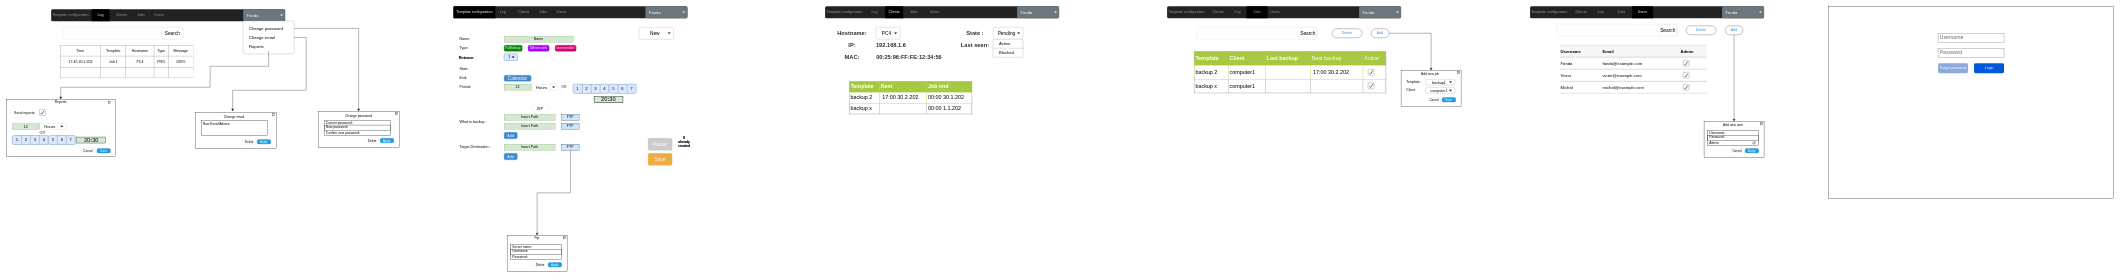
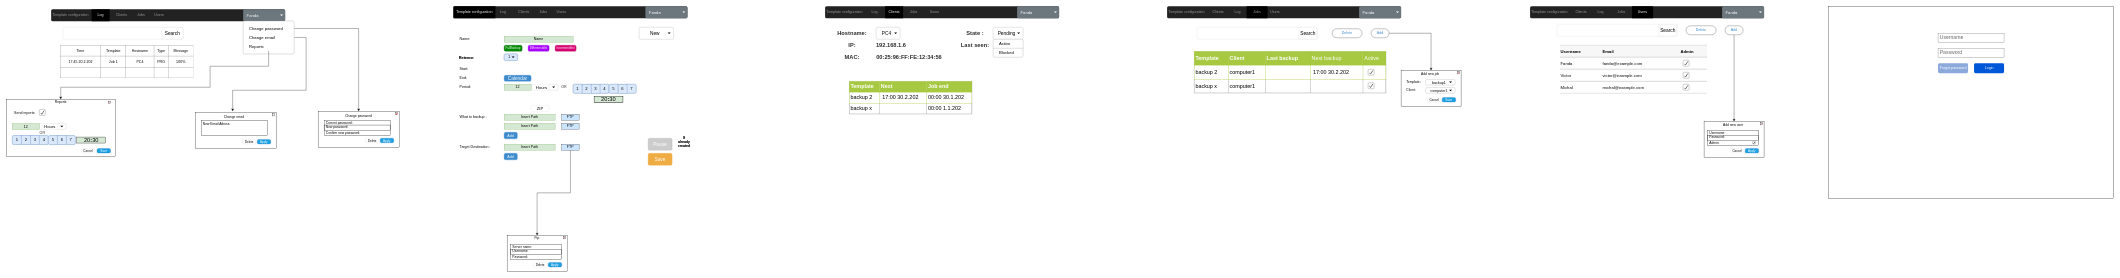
node "Type:": removed
node "What to backup :": moved (474, 122) -> (474, 117)
